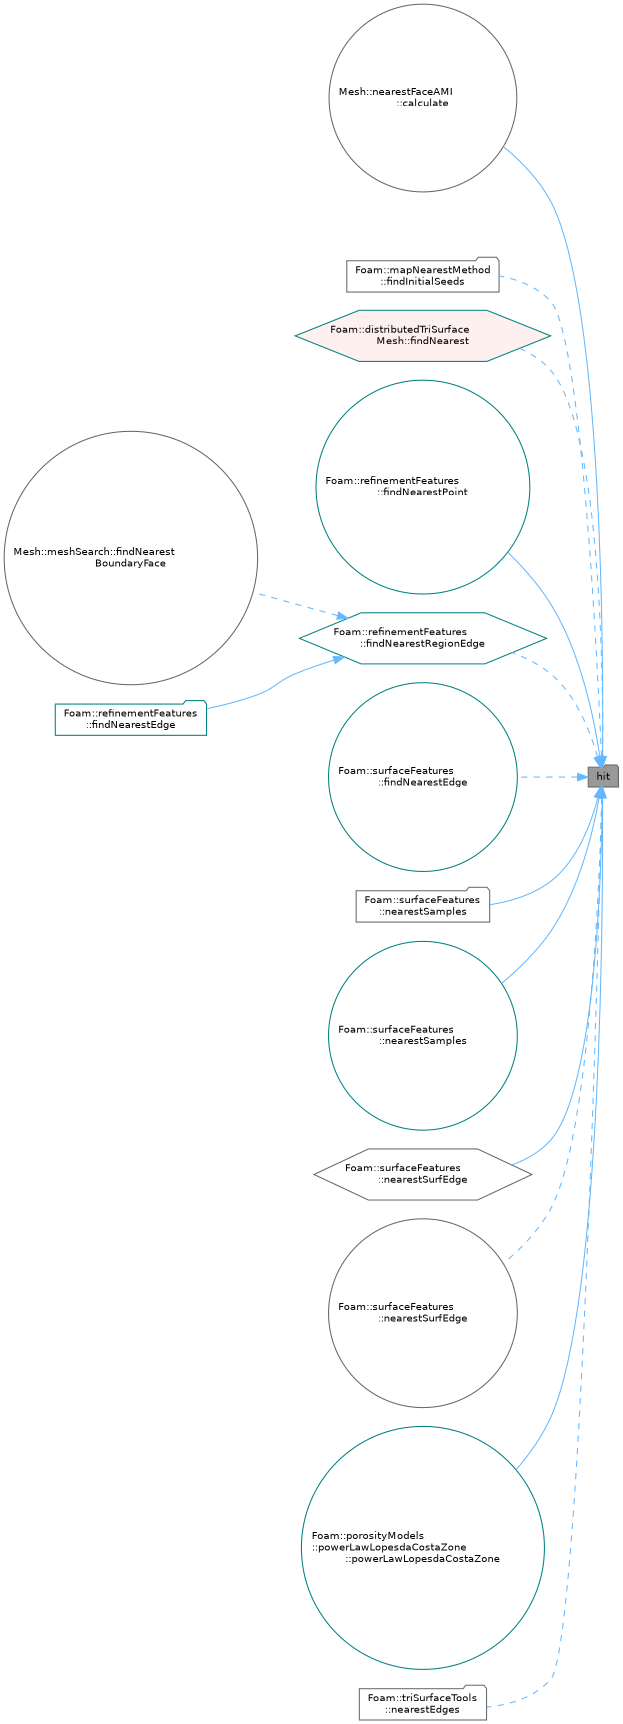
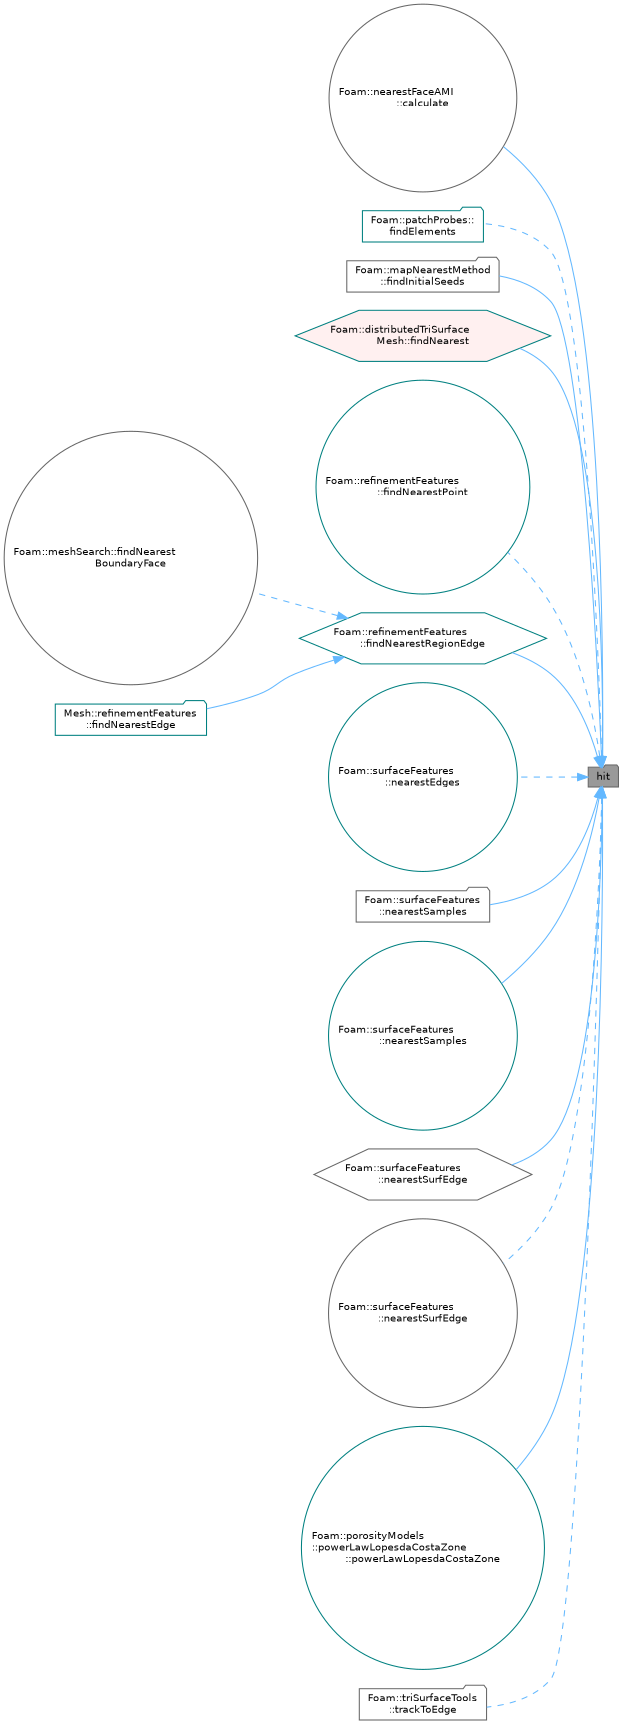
node "Mesh::nearestFaceAMI ::calculate": label "Mesh::nearestFaceAMI ::calculate" -> "Foam::nearestFaceAMI ::calculate"
node "Foam::patchProbes:: findElements": added
edge "Foam::mapNearestMethod ::findInitialSeeds" -> "hit": style dashed -> solid
edge "Foam::distributedTriSurface Mesh::findNearest" -> "hit": style dashed -> solid
node "Mesh::meshSearch::findNearest BoundaryFace": label "Mesh::meshSearch::findNearest BoundaryFace" -> "Foam::meshSearch::findNearest BoundaryFace"
edge "Foam::refinementFeatures ::findNearestPoint" -> "hit": style solid -> dashed
edge "Foam::refinementFeatures ::findNearestRegionEdge" -> "hit": style dashed -> solid
node "Foam::refinementFeatures ::findNearestEdge": label "Foam::refinementFeatures ::findNearestEdge" -> "Mesh::refinementFeatures ::findNearestEdge"
node "Foam::surfaceFeatures ::findNearestEdge": label "Foam::surfaceFeatures ::findNearestEdge" -> "Foam::surfaceFeatures ::nearestEdges"
node "Foam::triSurfaceTools ::nearestEdges": label "Foam::triSurfaceTools ::nearestEdges" -> "Foam::triSurfaceTools ::trackToEdge"
